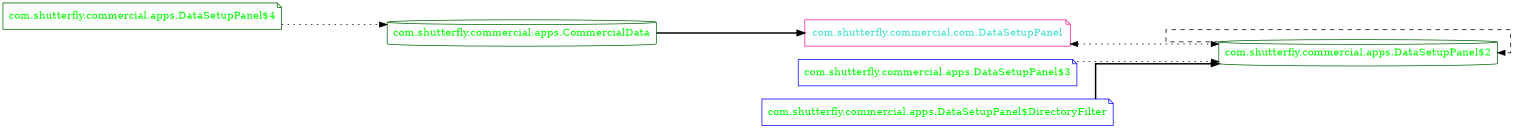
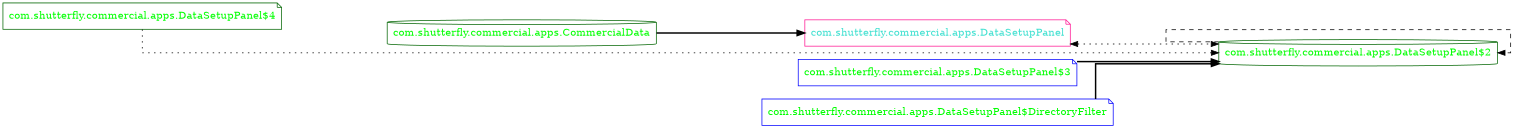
edge "com.shutterfly.commercial.apps.DataSetupPanel$4" -> "com.shutterfly.commercial.apps.CommercialData": now "com.shutterfly.commercial.apps.DataSetupPanel$4" -> "com.shutterfly.commercial.apps.DataSetupPanel$2"
node "com.shutterfly.commercial.com.DataSetupPanel": label "com.shutterfly.commercial.com.DataSetupPanel" -> "com.shutterfly.commercial.apps.DataSetupPanel"
edge "com.shutterfly.commercial.apps.DataSetupPanel$3" -> "com.shutterfly.commercial.apps.DataSetupPanel$2": style dotted -> bold
